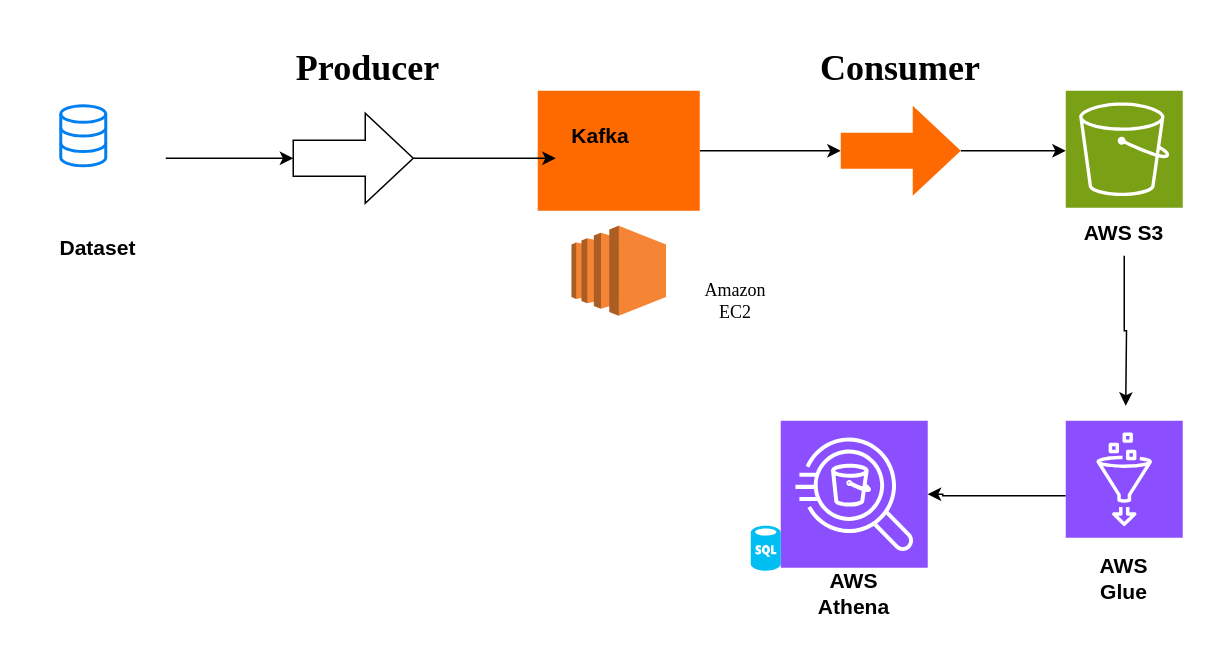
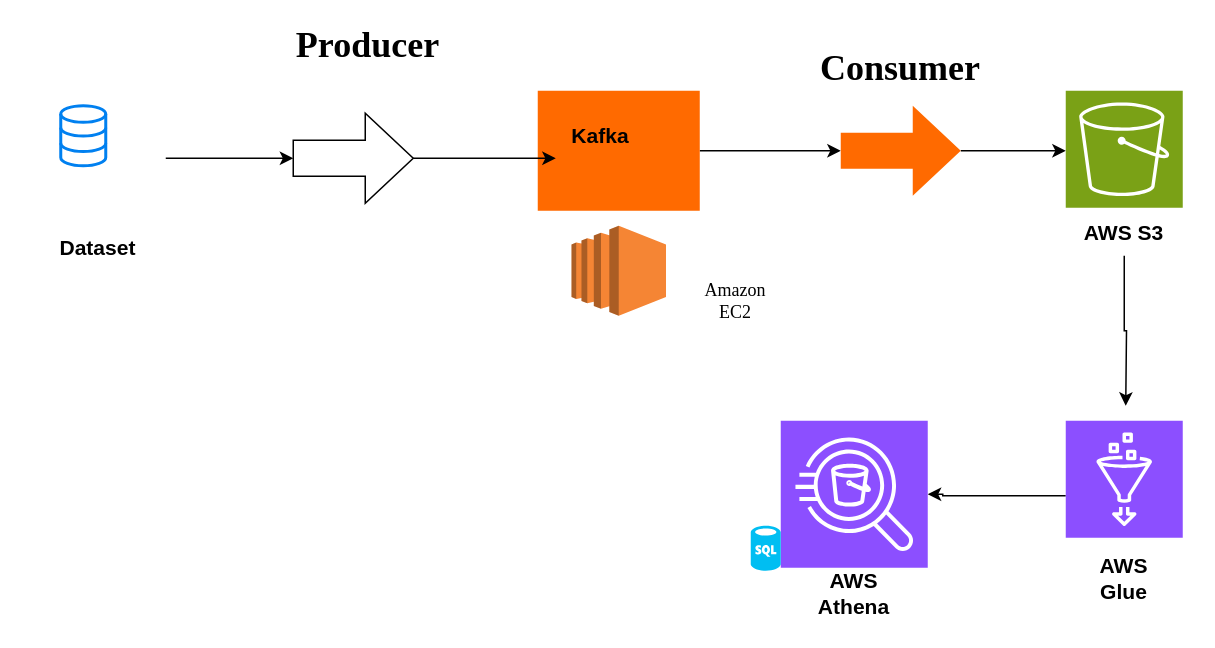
node "Producer": moved (368, 68) -> (368, 46)
